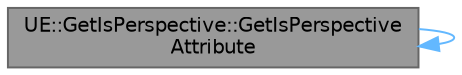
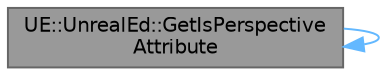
node "UE::GetIsPerspective::GetIsPerspective Attribute": label "UE::GetIsPerspective::GetIsPerspective Attribute" -> "UE::UnrealEd::GetIsPerspective Attribute"
